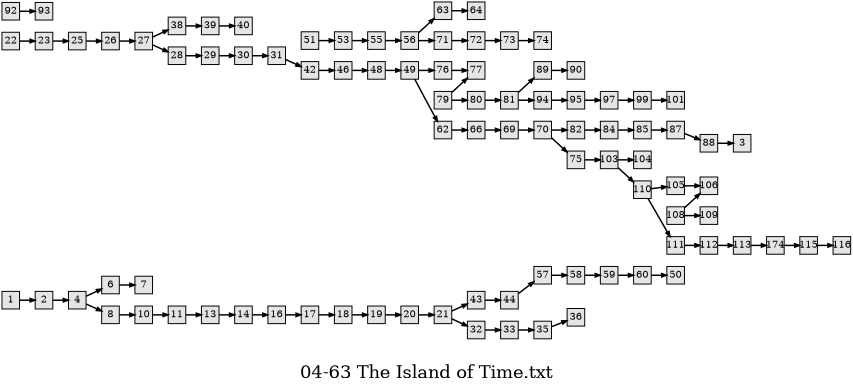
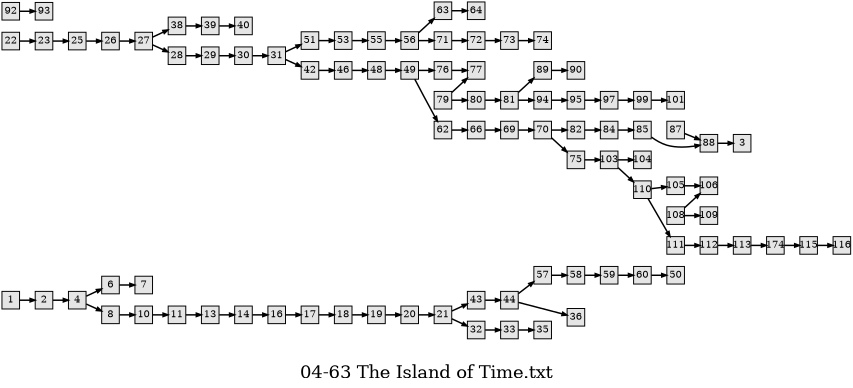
edge "31" -> "51": added
edge "85" -> "87": now "85" -> "88"
edge "35" -> "36": now "44" -> "36"
